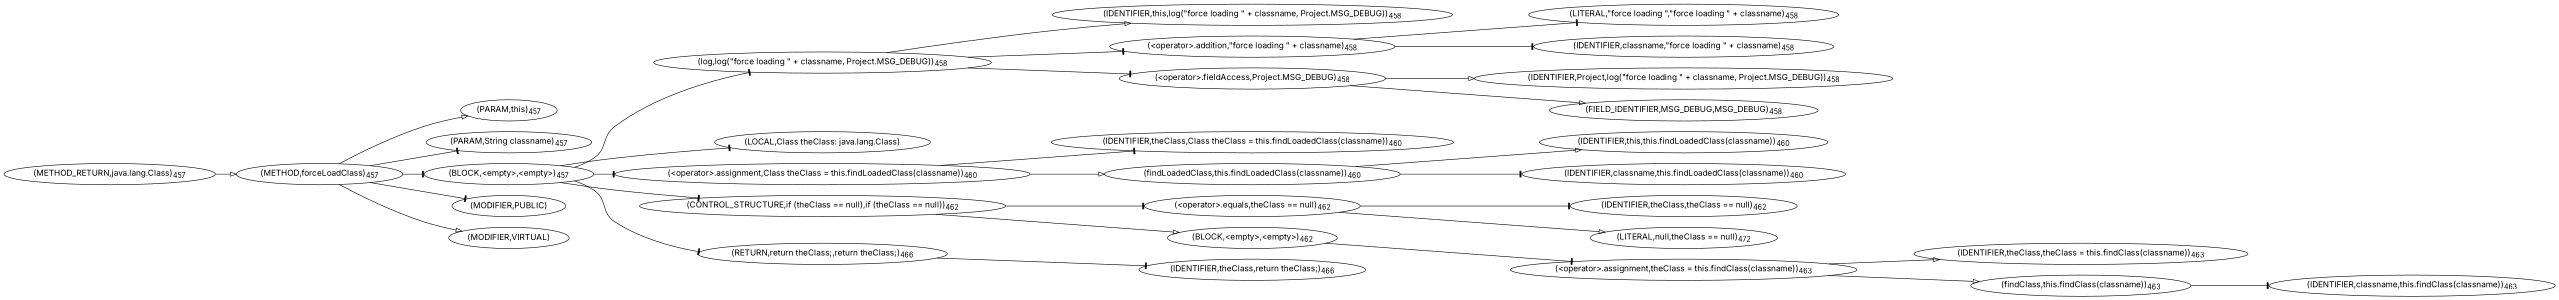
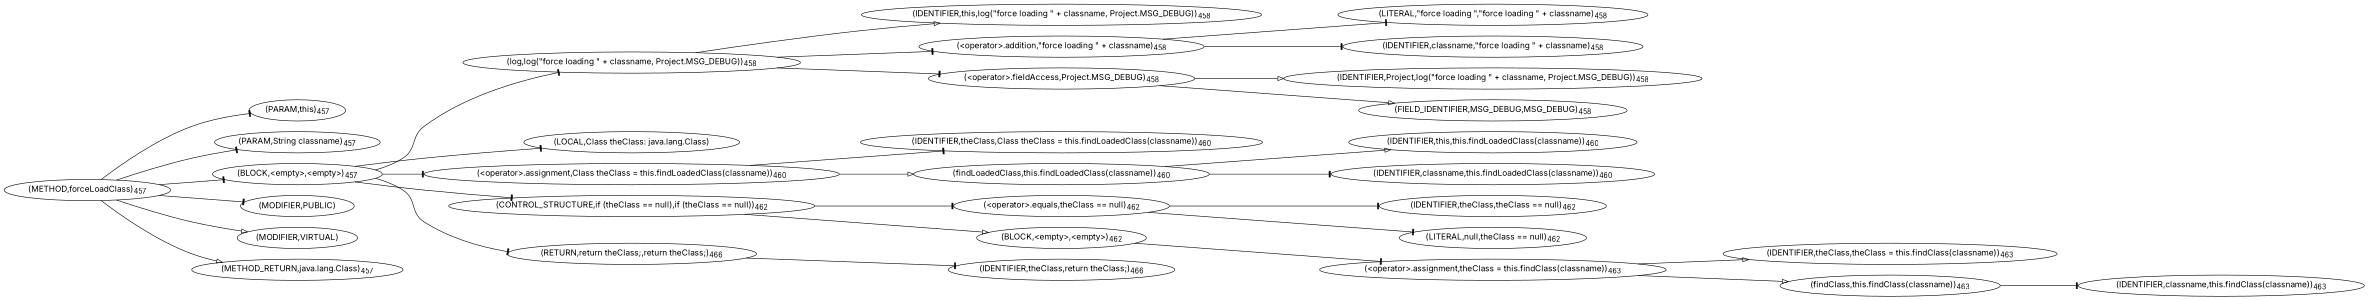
edge "(METHOD,forceLoadClass)" -> "(PARAM,this)": arrowhead onormal -> tee
edge "(METHOD_RETURN,java.lang.Class)" -> "(METHOD,forceLoadClass)": reversed
edge "(<operator>.equals,theClass == null)" -> "(LITERAL,null,theClass == null)": arrowhead onormal -> tee
node "(LITERAL,null,theClass == null)": text "472" -> "462"
